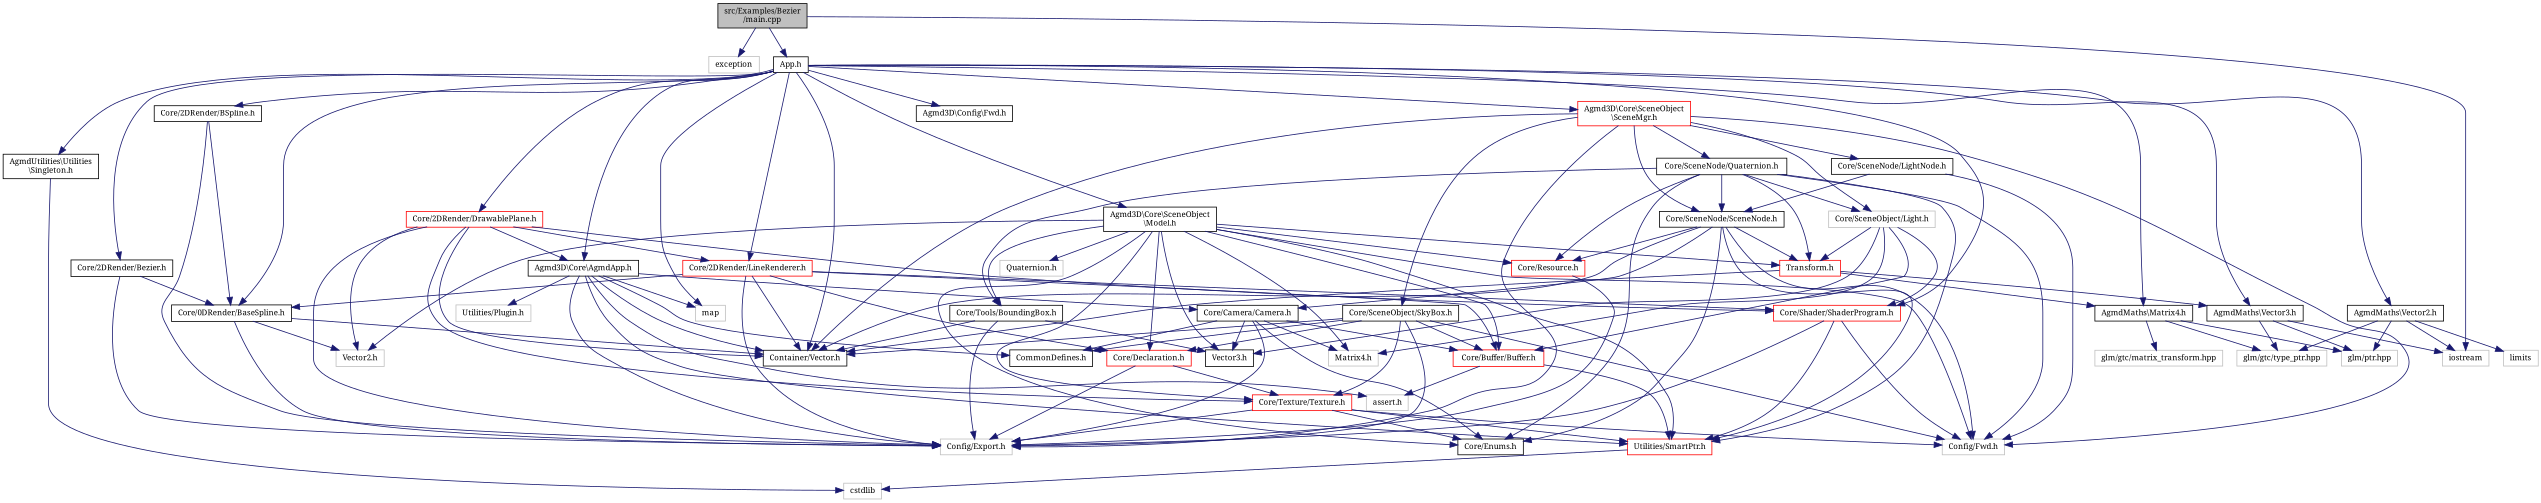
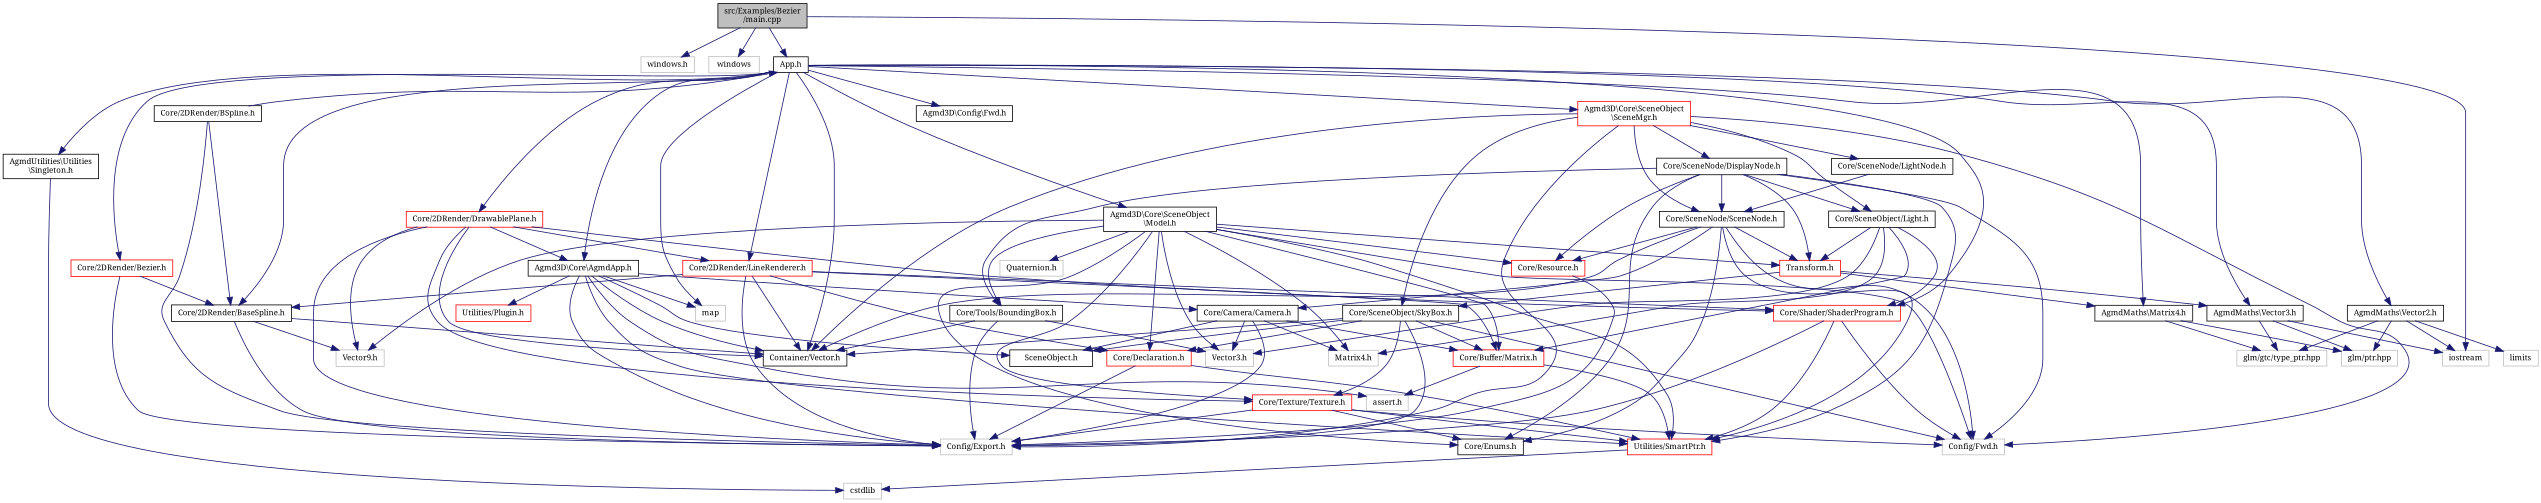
node "windows.h": added
node "exception": label "exception" -> "windows"
edge "App.h" -> "Core/2DRender/BSpline.h": reversed
node "Core/SceneNode/Quaternion.h": label "Core/SceneNode/Quaternion.h" -> "Core/SceneNode/DisplayNode.h"
node "Core/SceneObject/Light.h": color grey75 -> black
node "Core/2DRender/Bezier.h": color black -> red
edge "Core/SceneNode/LightNode.h" -> "Config/Fwd.h": removed
edge "Transform.h" -> "Container/Vector.h": now "Transform.h" -> "Core/SceneObject/SkyBox.h"
node "Core/0DRender/BaseSpline.h": label "Core/0DRender/BaseSpline.h" -> "Core/2DRender/BaseSpline.h"
node "Utilities/Plugin.h": color grey75 -> red
node "Vector2.h": label "Vector2.h" -> "Vector9.h"
node "CommonDefines.h": label "CommonDefines.h" -> "SceneObject.h"
node "Vector3.h": color black -> grey75
node "Core/Buffer/Buffer.h": label "Core/Buffer/Buffer.h" -> "Core/Buffer/Matrix.h"
node "glm/gtc/matrix_transform.hpp": removed
edge "Core/Declaration.h" -> "Core/Texture/Texture.h": now "Core/Declaration.h" -> "Utilities/SmartPtr.h"
edge "Core/Camera/Camera.h" -> "Core/Enums.h": removed
